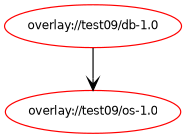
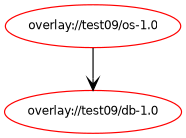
edge "overlay://test09/db-1.0" -> "overlay://test09/os-1.0": reversed
